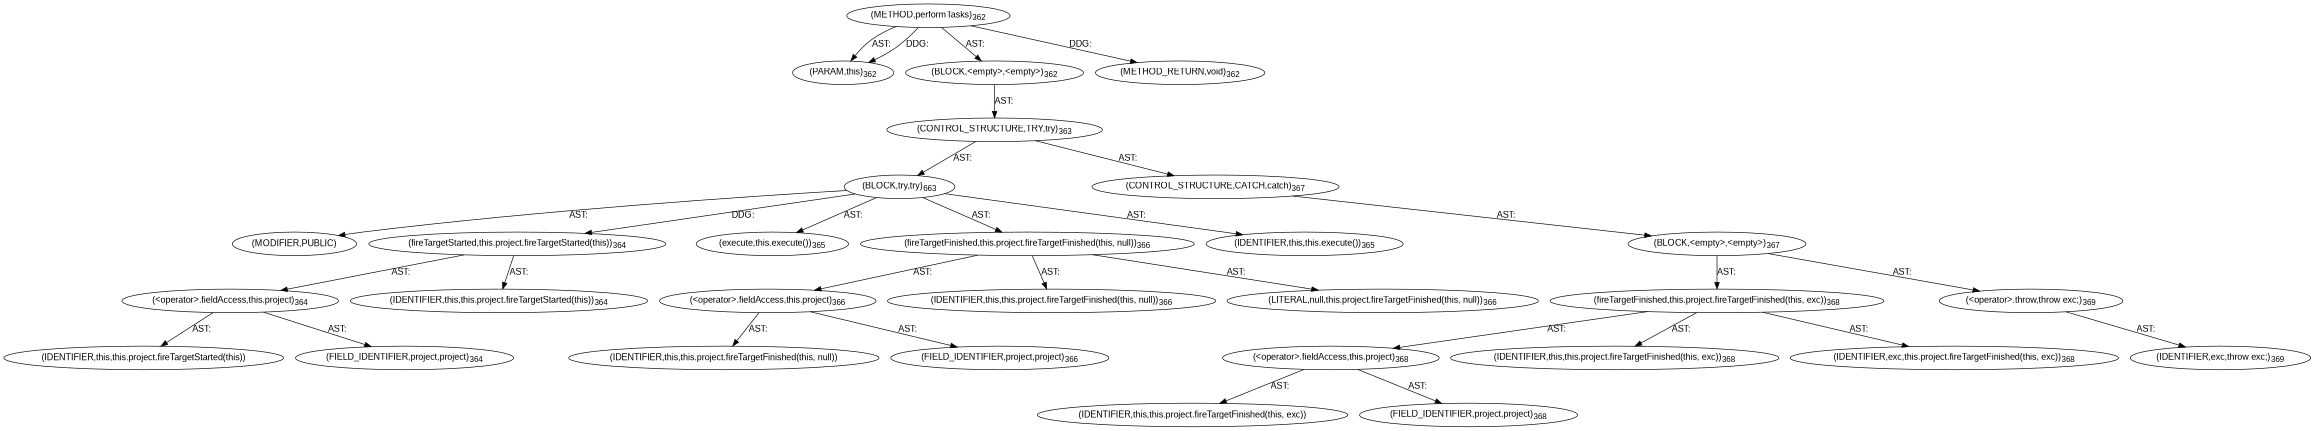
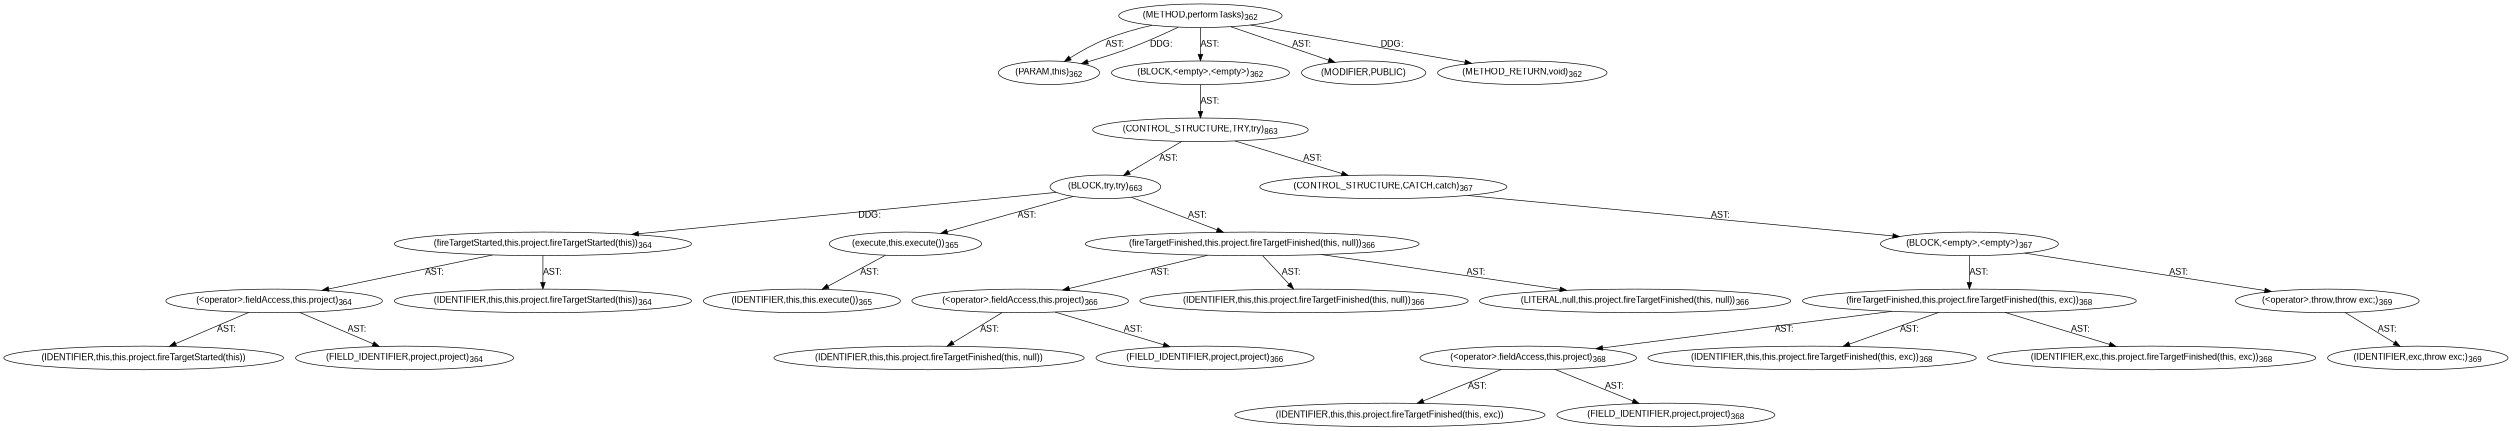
node "(CONTROL_STRUCTURE,TRY,try)": text "363" -> "863"
edge "(BLOCK,try,try)" -> "(MODIFIER,PUBLIC)": now "(METHOD,performTasks)" -> "(MODIFIER,PUBLIC)"
edge "(BLOCK,try,try)" -> "(IDENTIFIER,this,this.execute())": now "(execute,this.execute())" -> "(IDENTIFIER,this,this.execute())"
